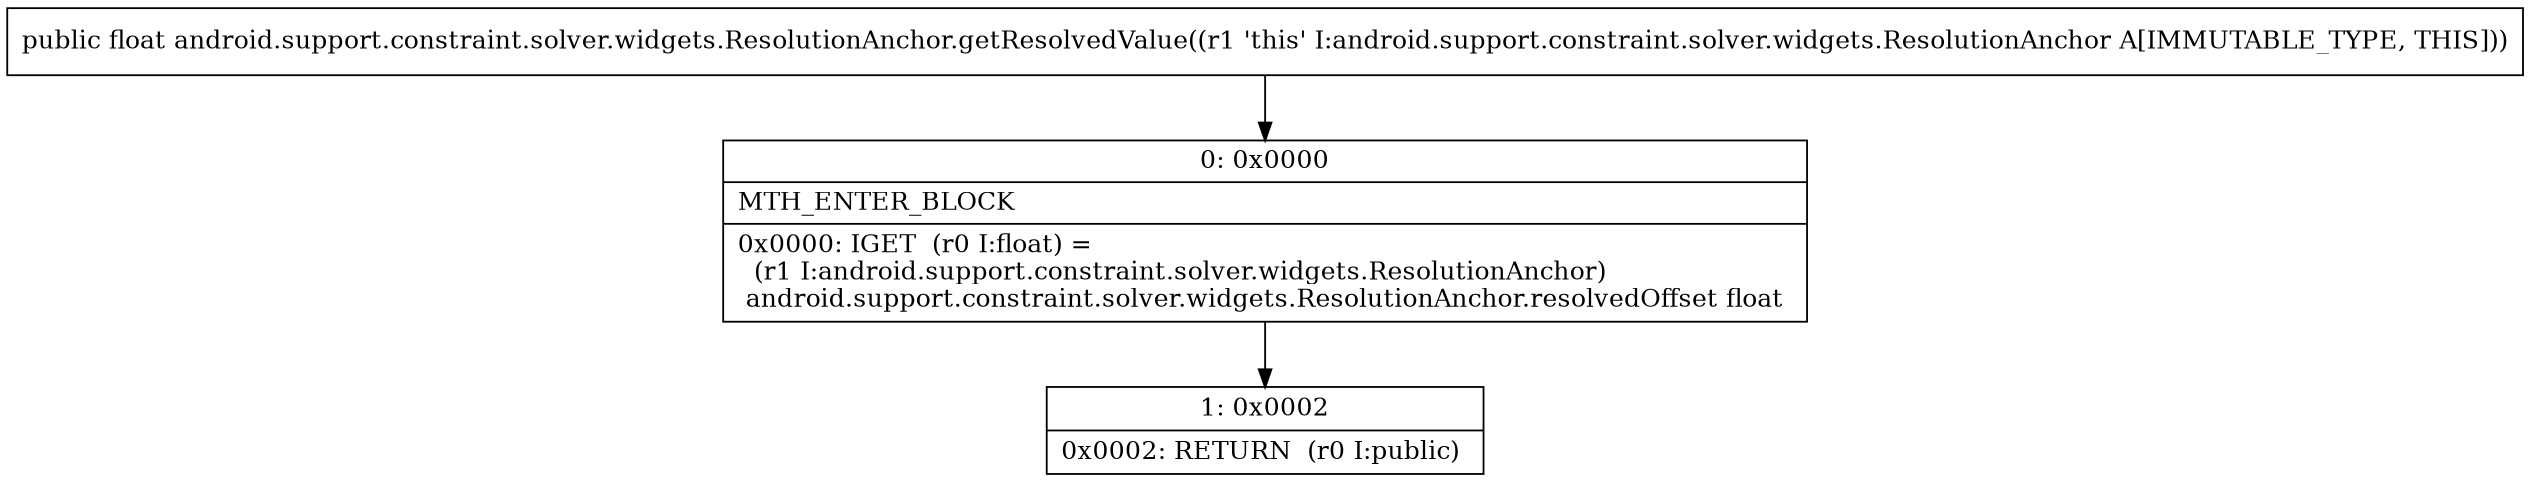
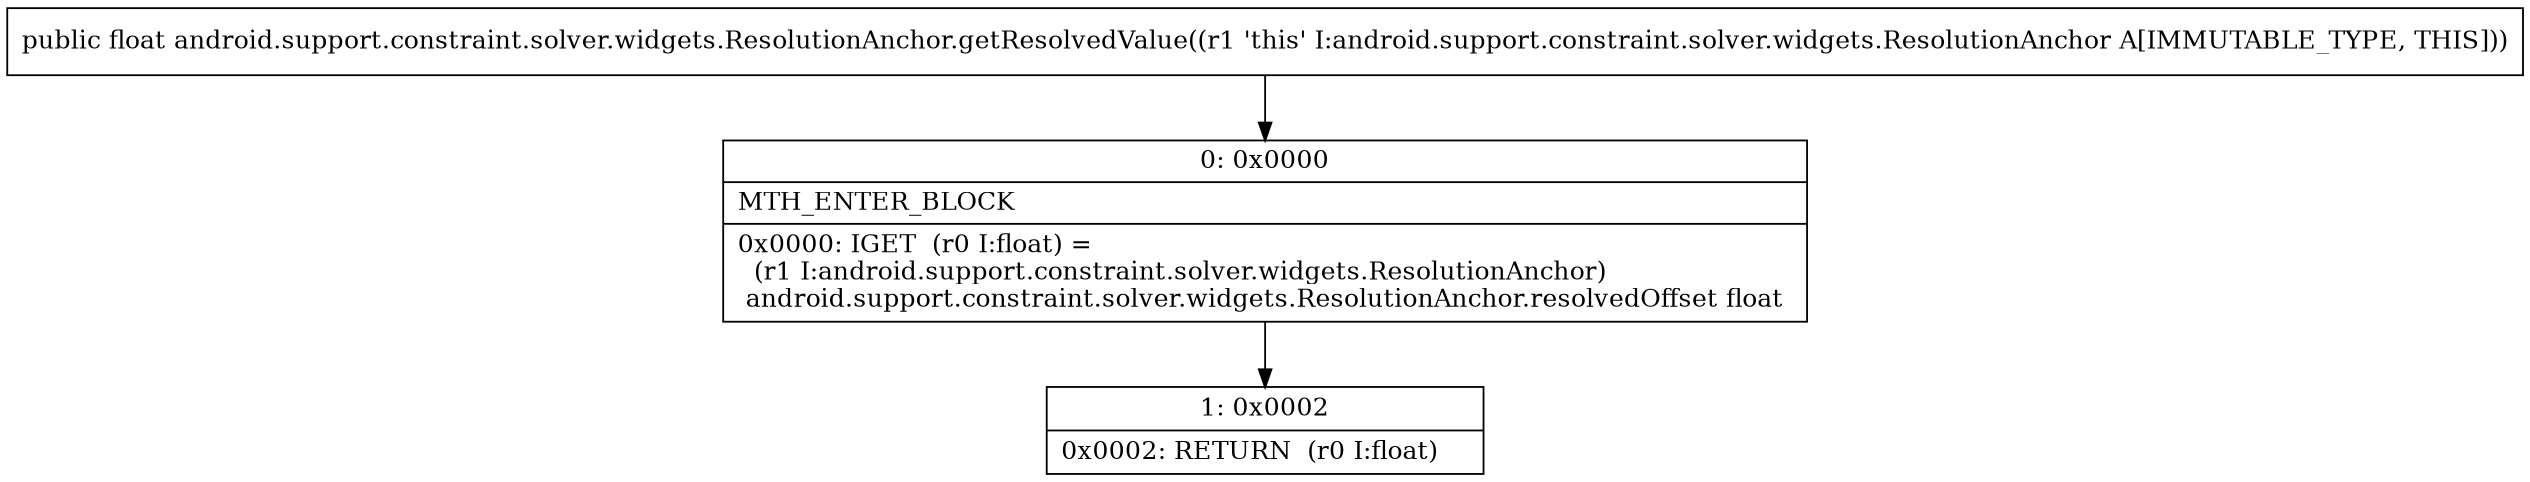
node "1: 0x0002": text "0x0002: RETURN  (r0 I:public)" -> "0x0002: RETURN  (r0 I:float)"
